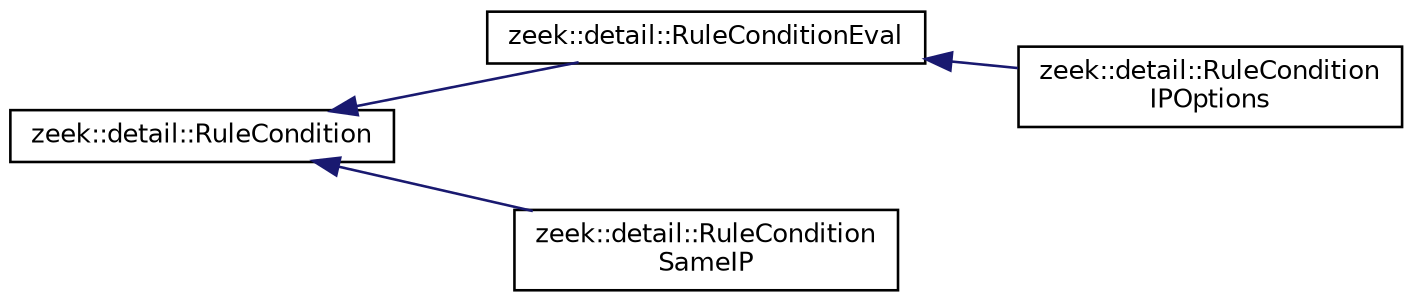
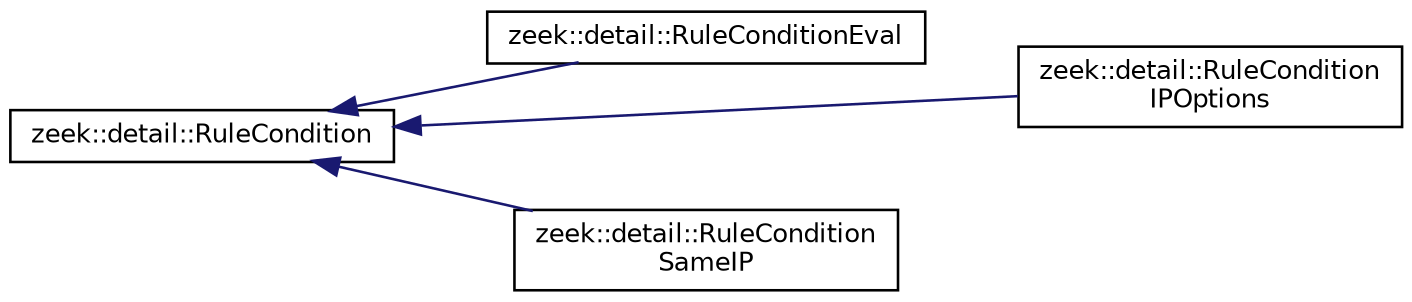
edge "zeek::detail::RuleCondition IPOptions" -> "zeek::detail::RuleConditionEval": now "zeek::detail::RuleCondition IPOptions" -> "zeek::detail::RuleCondition"
